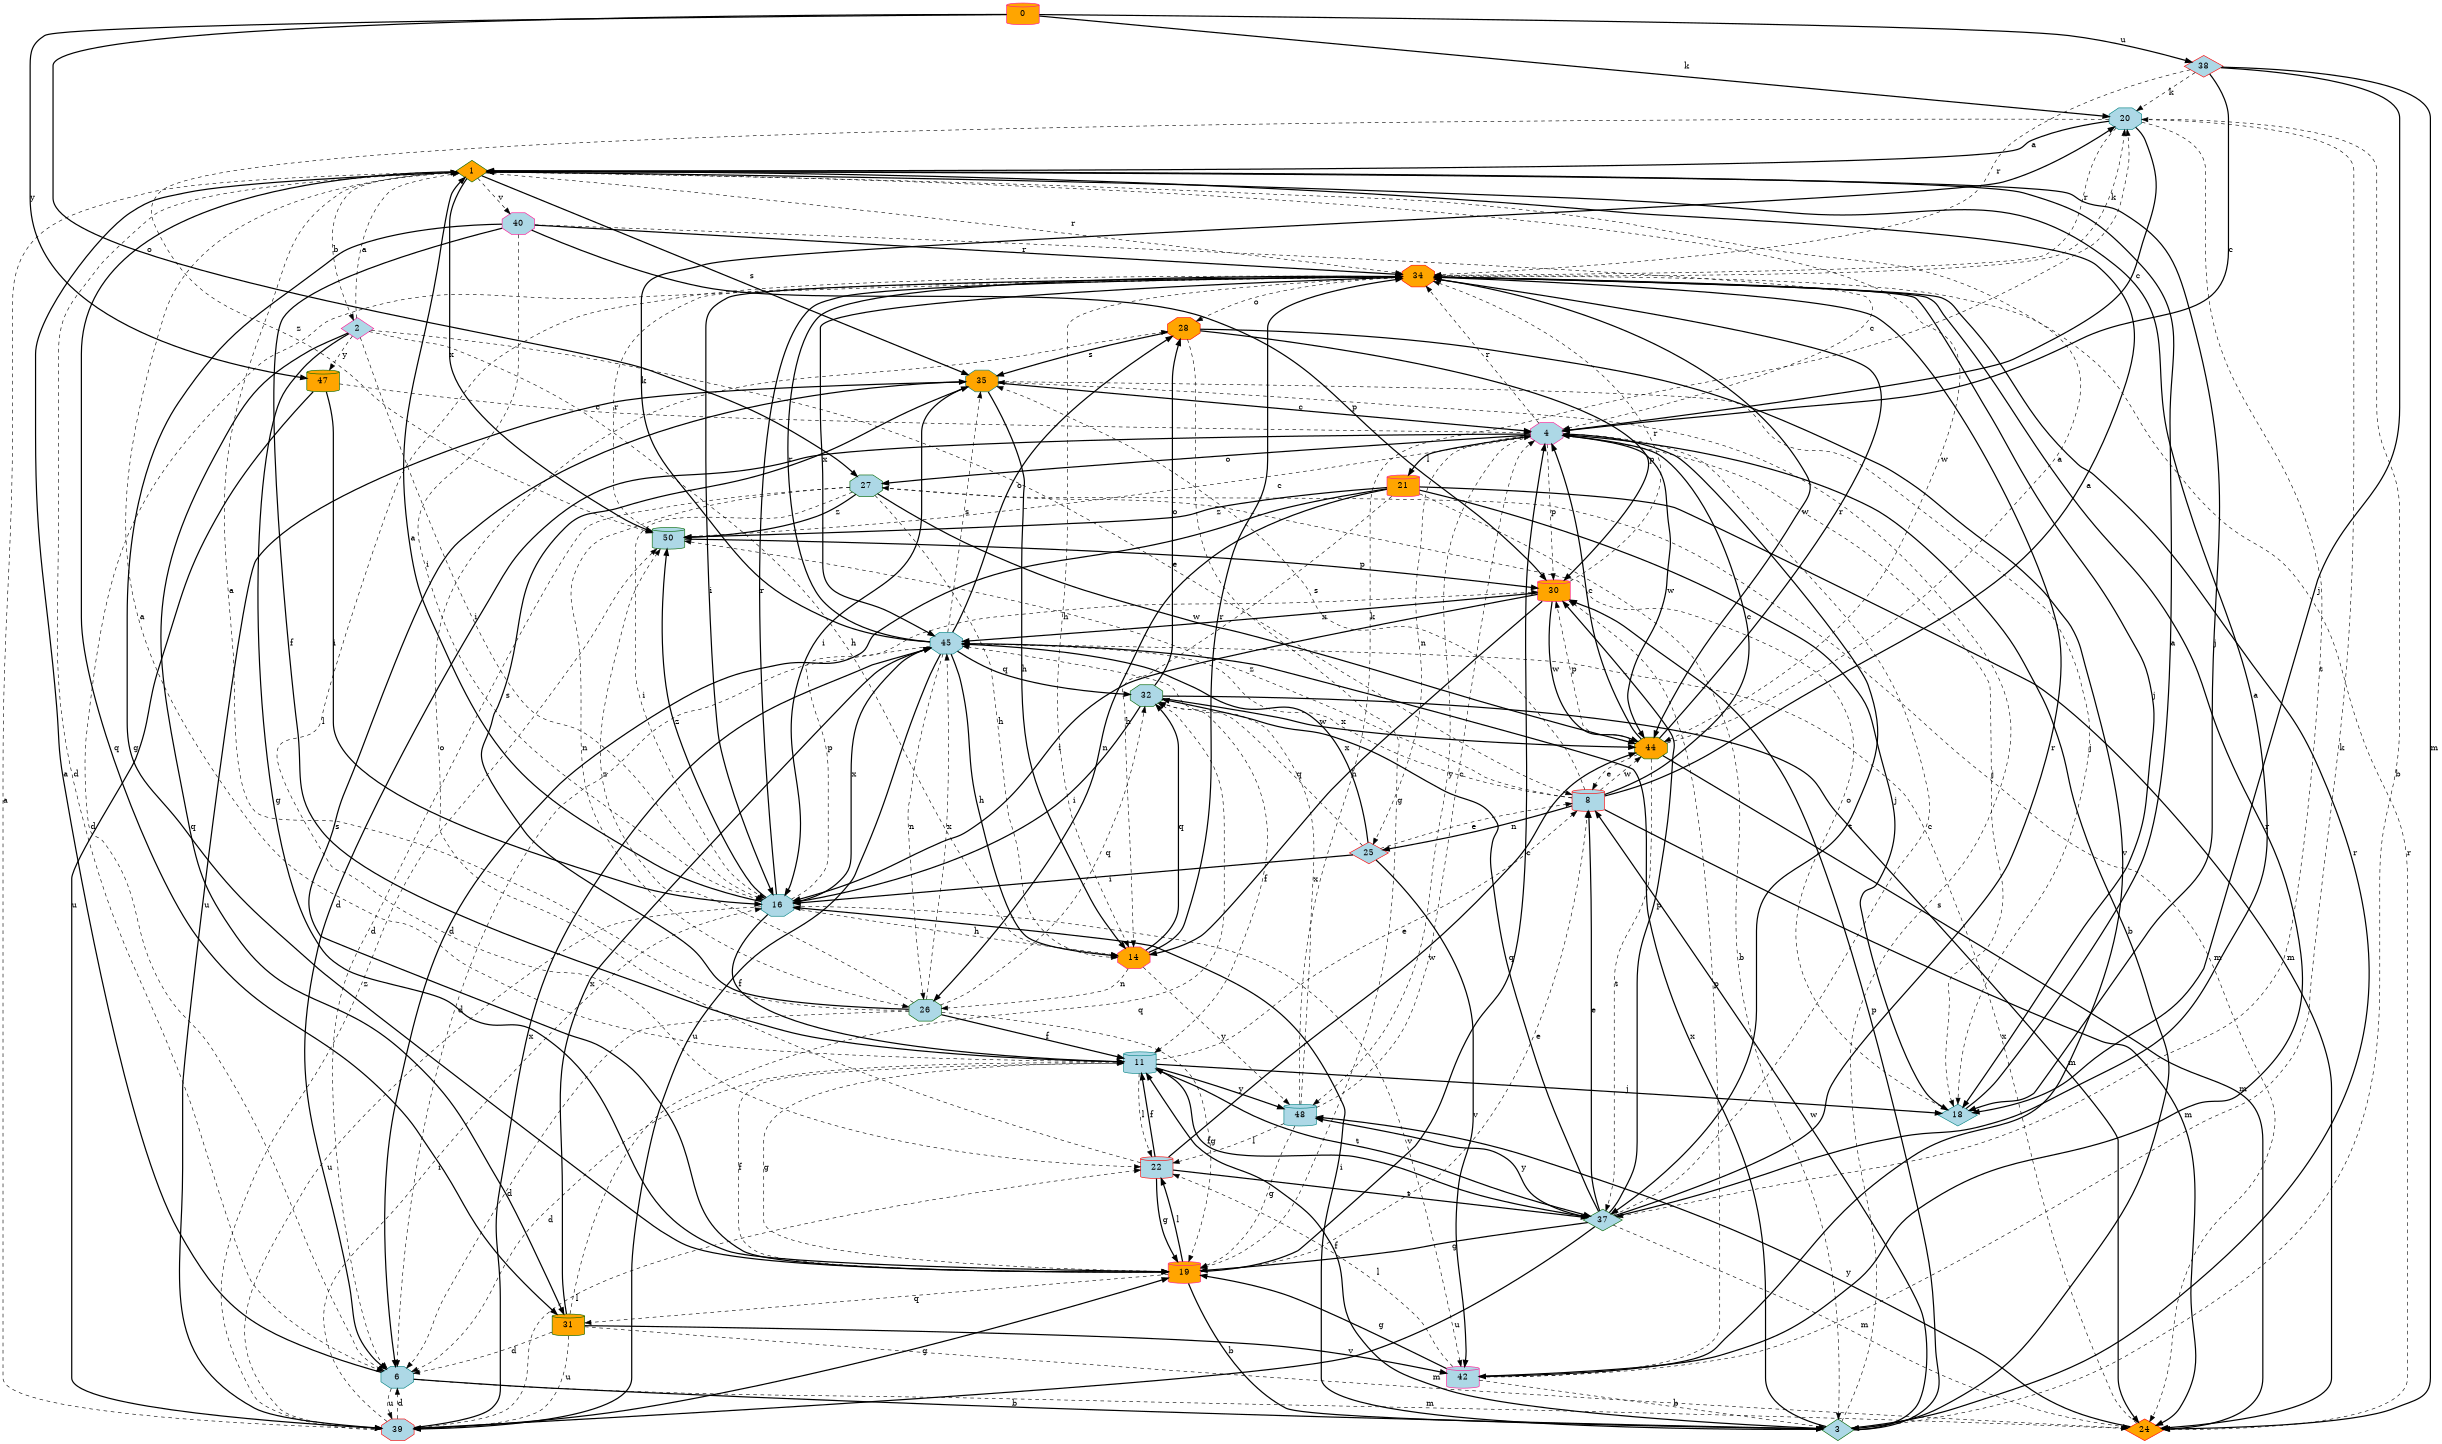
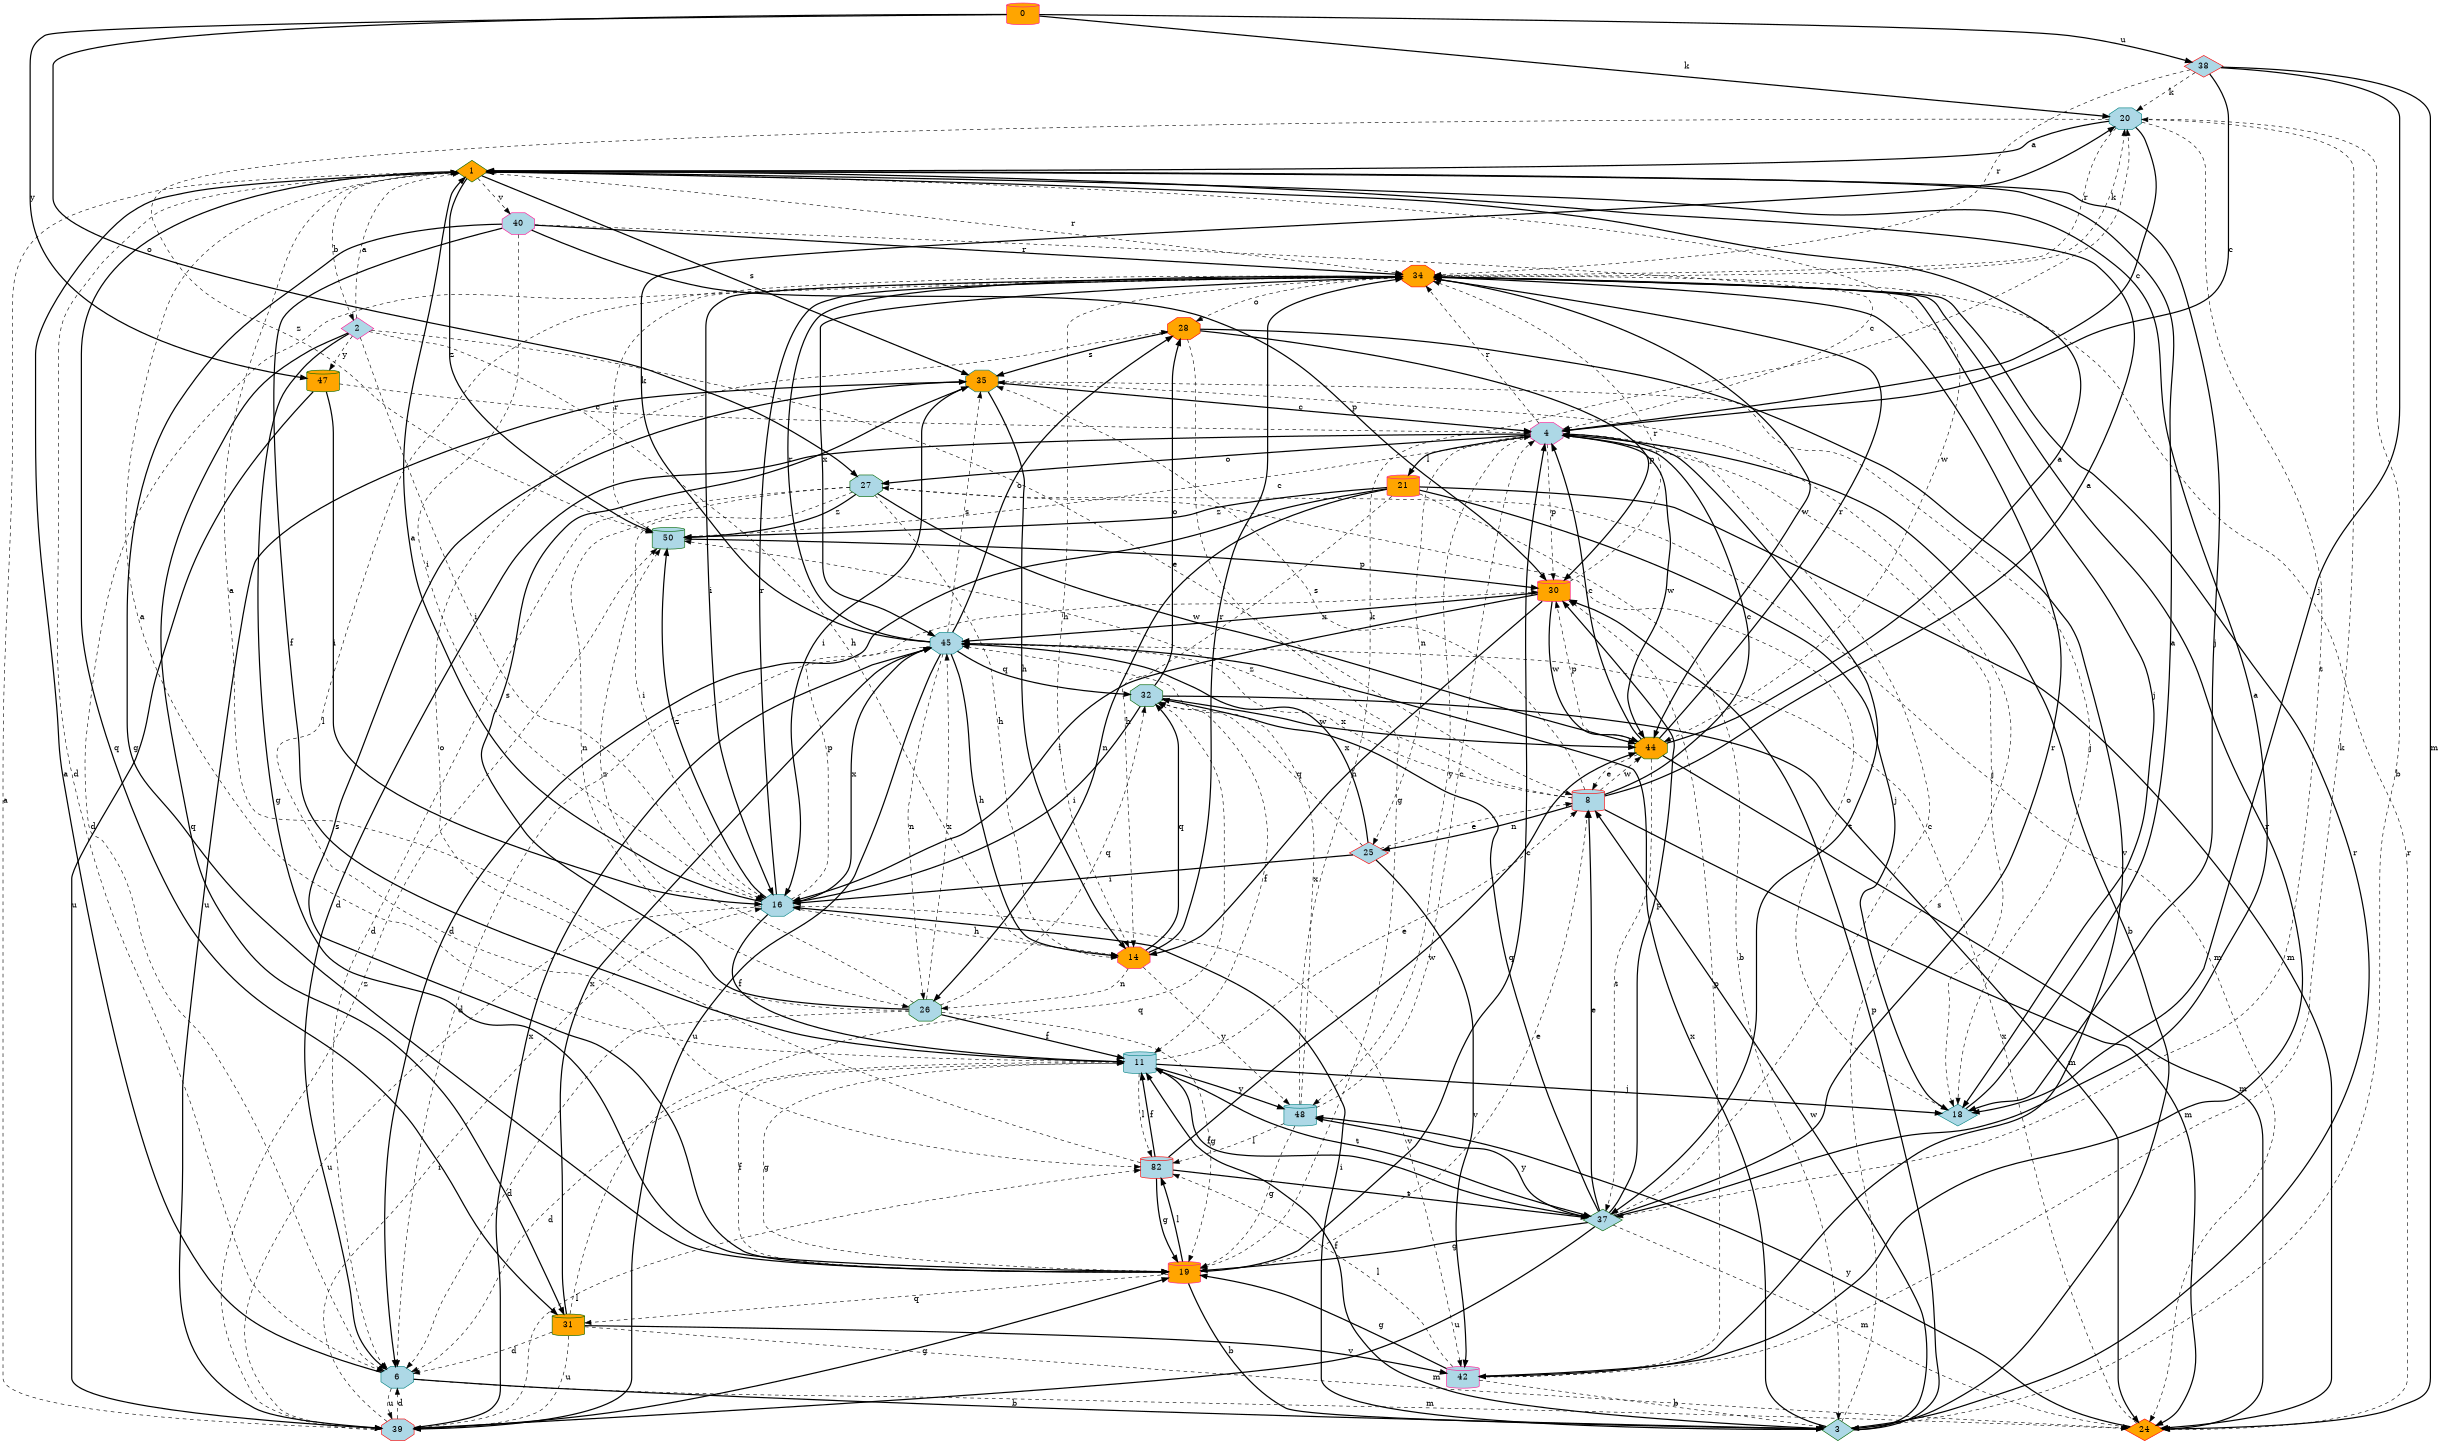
edge "44" -> "1": style dashed -> bold
edge "1" -> "50": label "x" -> "z"
node "22": label "22" -> "82"
